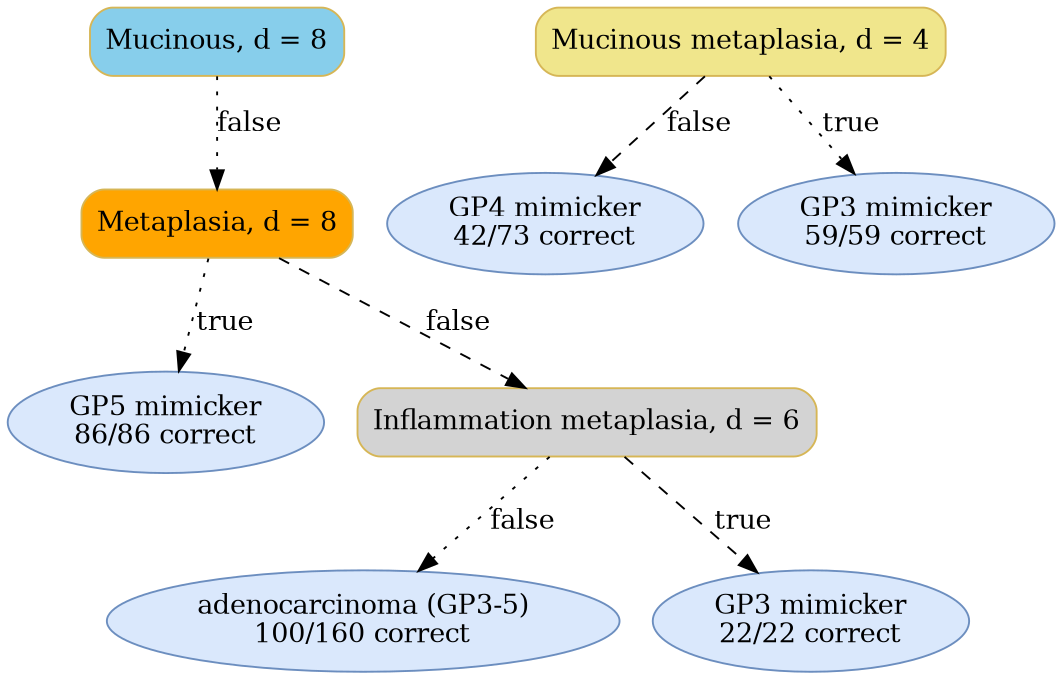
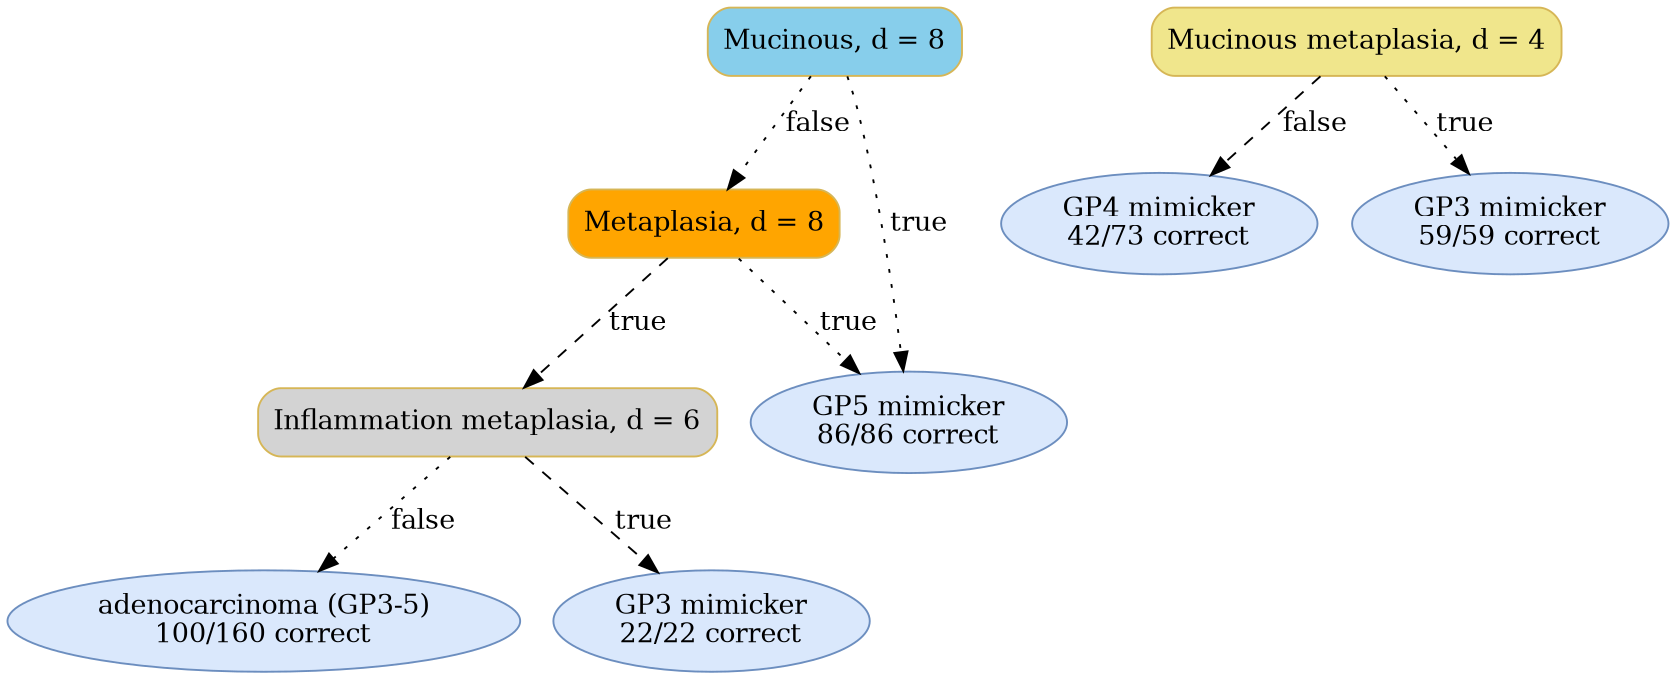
edge "Mucinous, d = 8" -> "GP5 mimicker": added, label "true"
edge "Metaplasia, d = 8" -> "Inflammation metaplasia, d = 6": label "false" -> "true"
